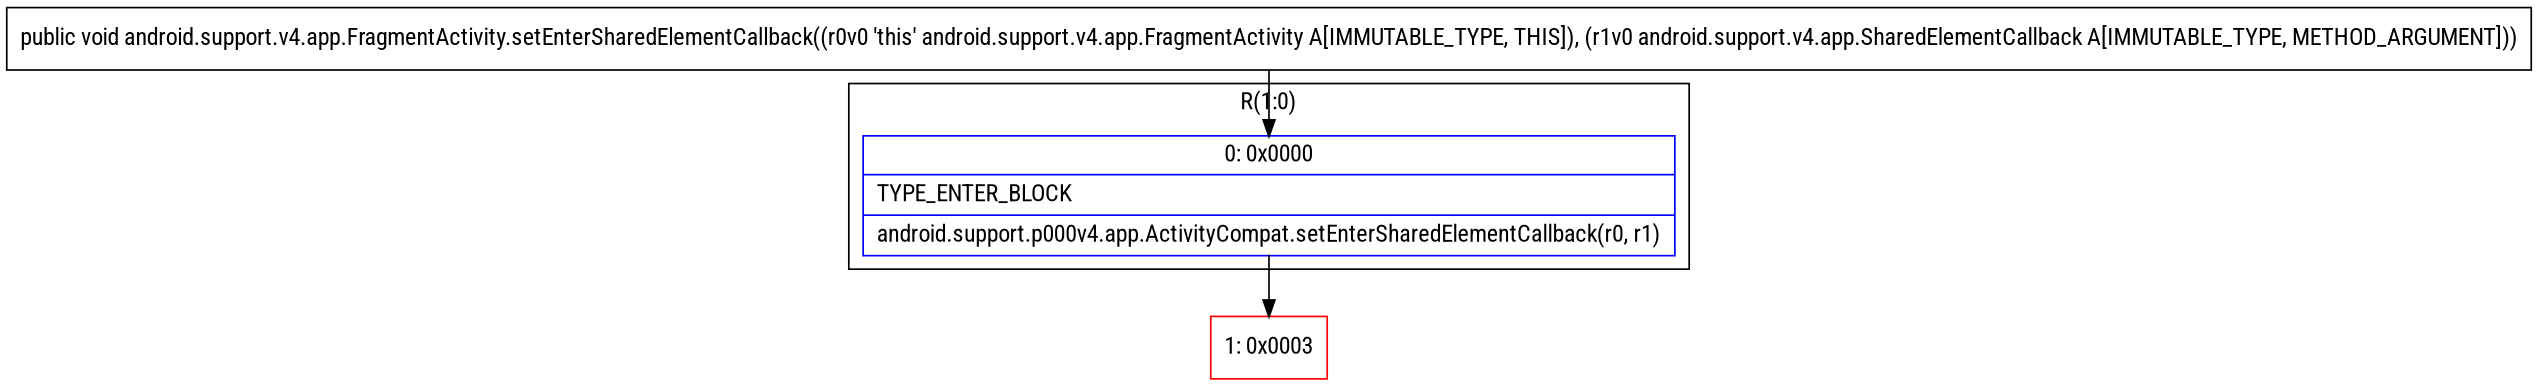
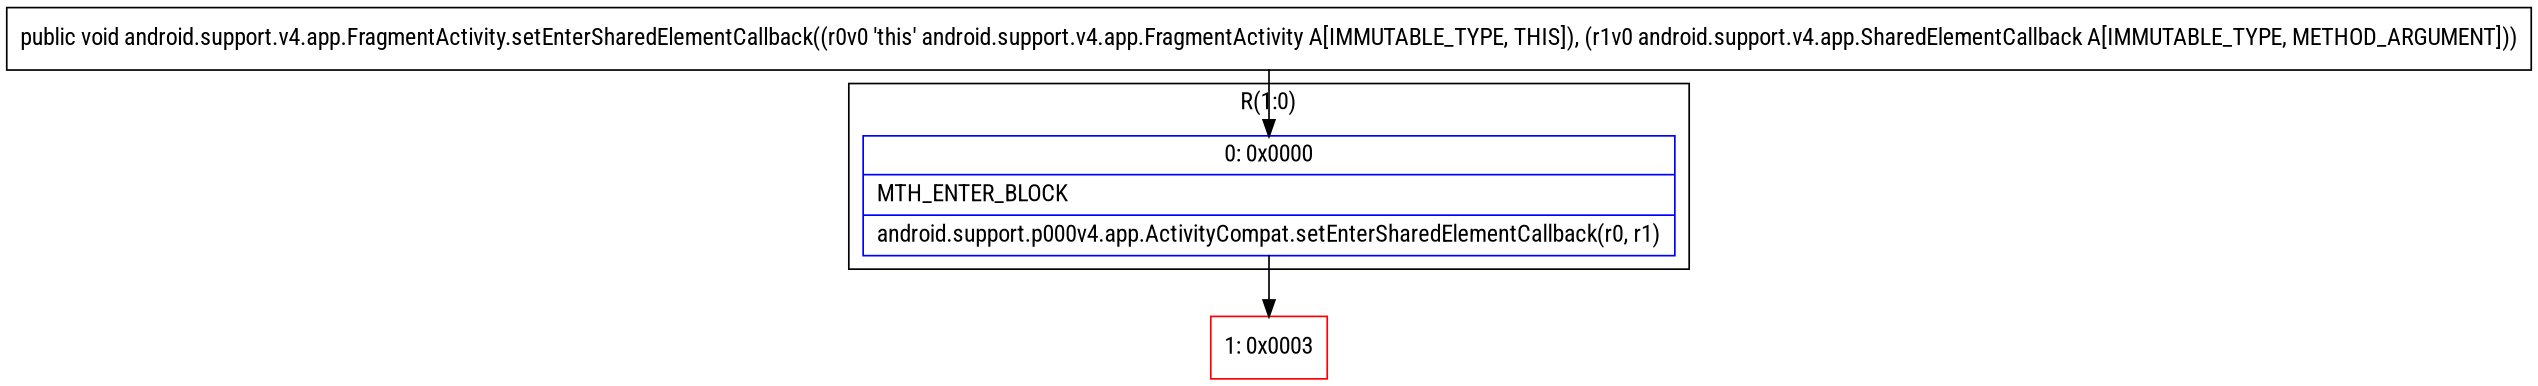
node "0: 0x0000": text "TYPE_ENTER_BLOCK" -> "MTH_ENTER_BLOCK"
